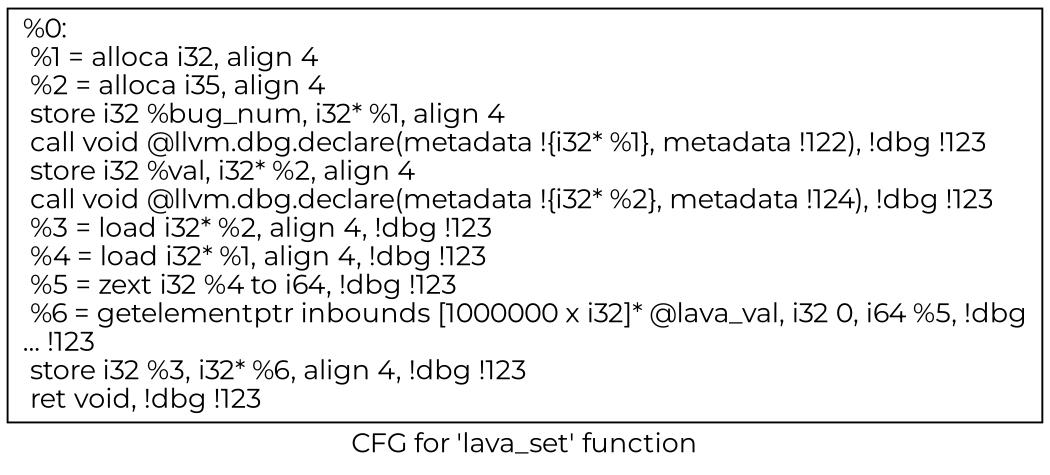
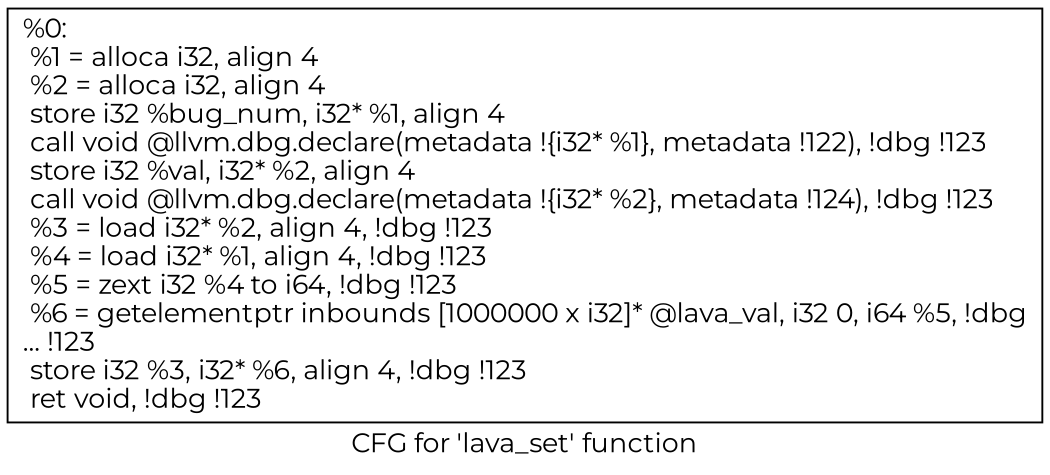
node "%0:": text "%2 = alloca i35, align 4" -> "%2 = alloca i32, align 4"
